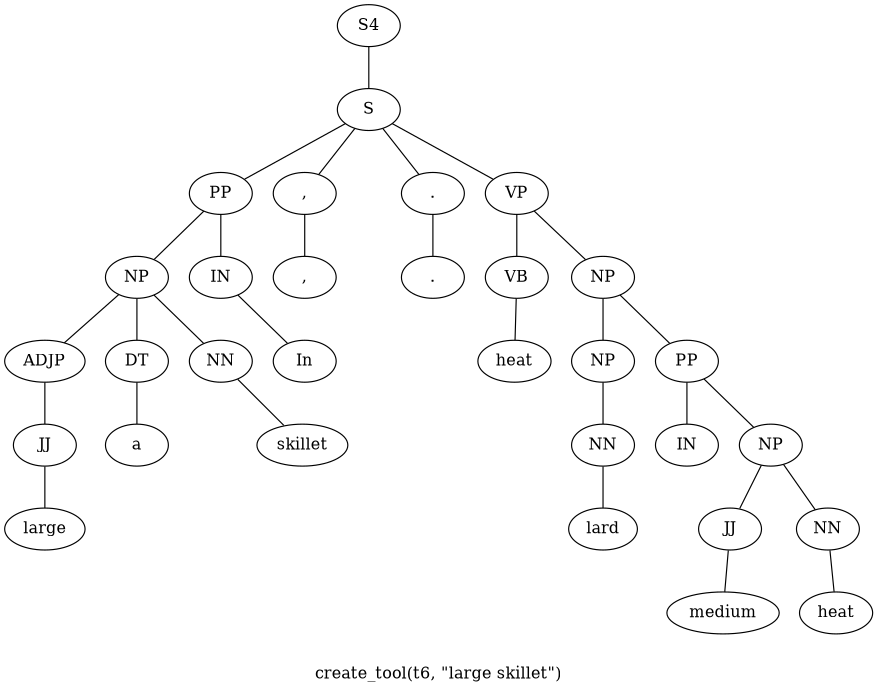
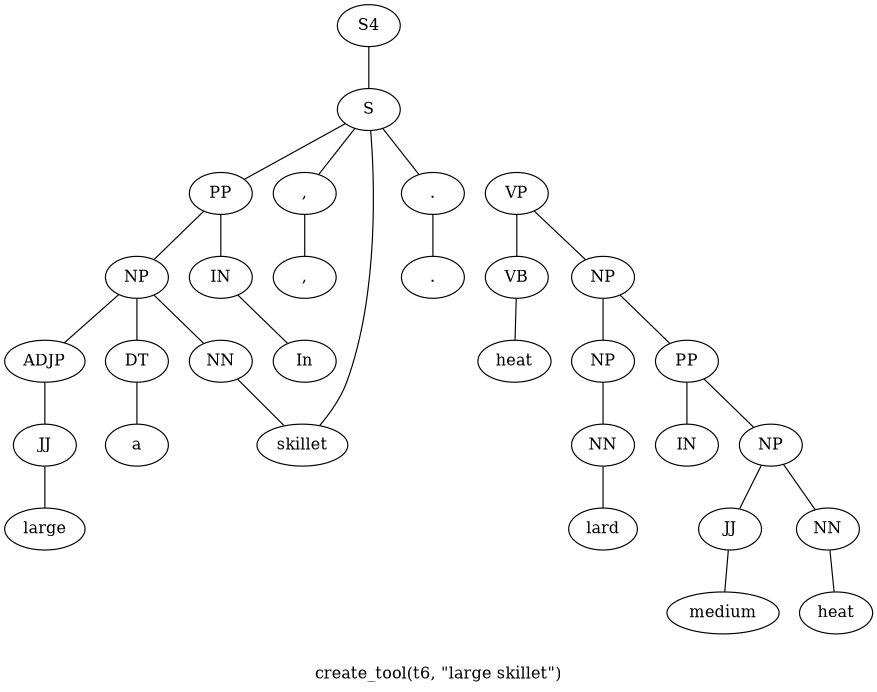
edge "S" -- "VP": now "S" -- "skillet"
